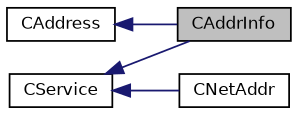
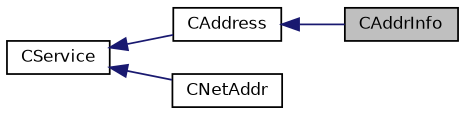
edge "CAddrInfo" -> "CService": now "CAddress" -> "CService"
